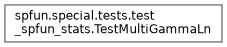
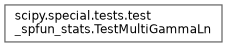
node "spfun.special.tests.test _spfun_stats.TestMultiGammaLn": label "spfun.special.tests.test _spfun_stats.TestMultiGammaLn" -> "scipy.special.tests.test _spfun_stats.TestMultiGammaLn"
